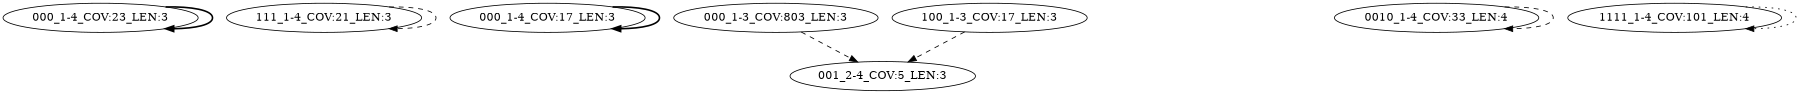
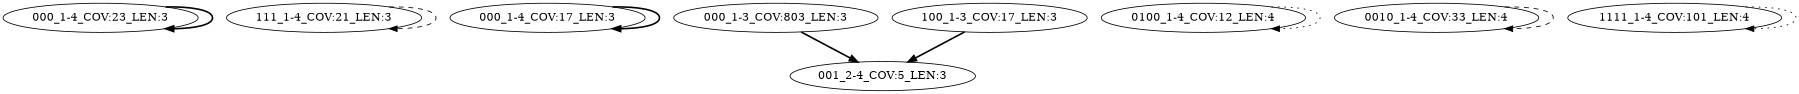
node "0100_1-4_COV:12_LEN:4": added
edge "000_1-3_COV:803_LEN:3" -> "001_2-4_COV:5_LEN:3": style dashed -> bold
edge "100_1-3_COV:17_LEN:3" -> "001_2-4_COV:5_LEN:3": style dashed -> bold
